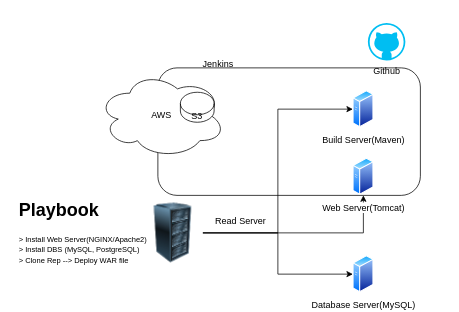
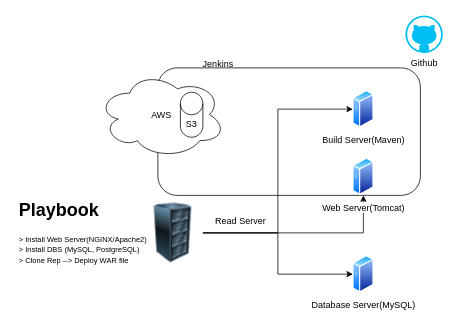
node "Github": moved (387, 42) -> (424, 34)
node "S3": size 34x30 -> 23x45
